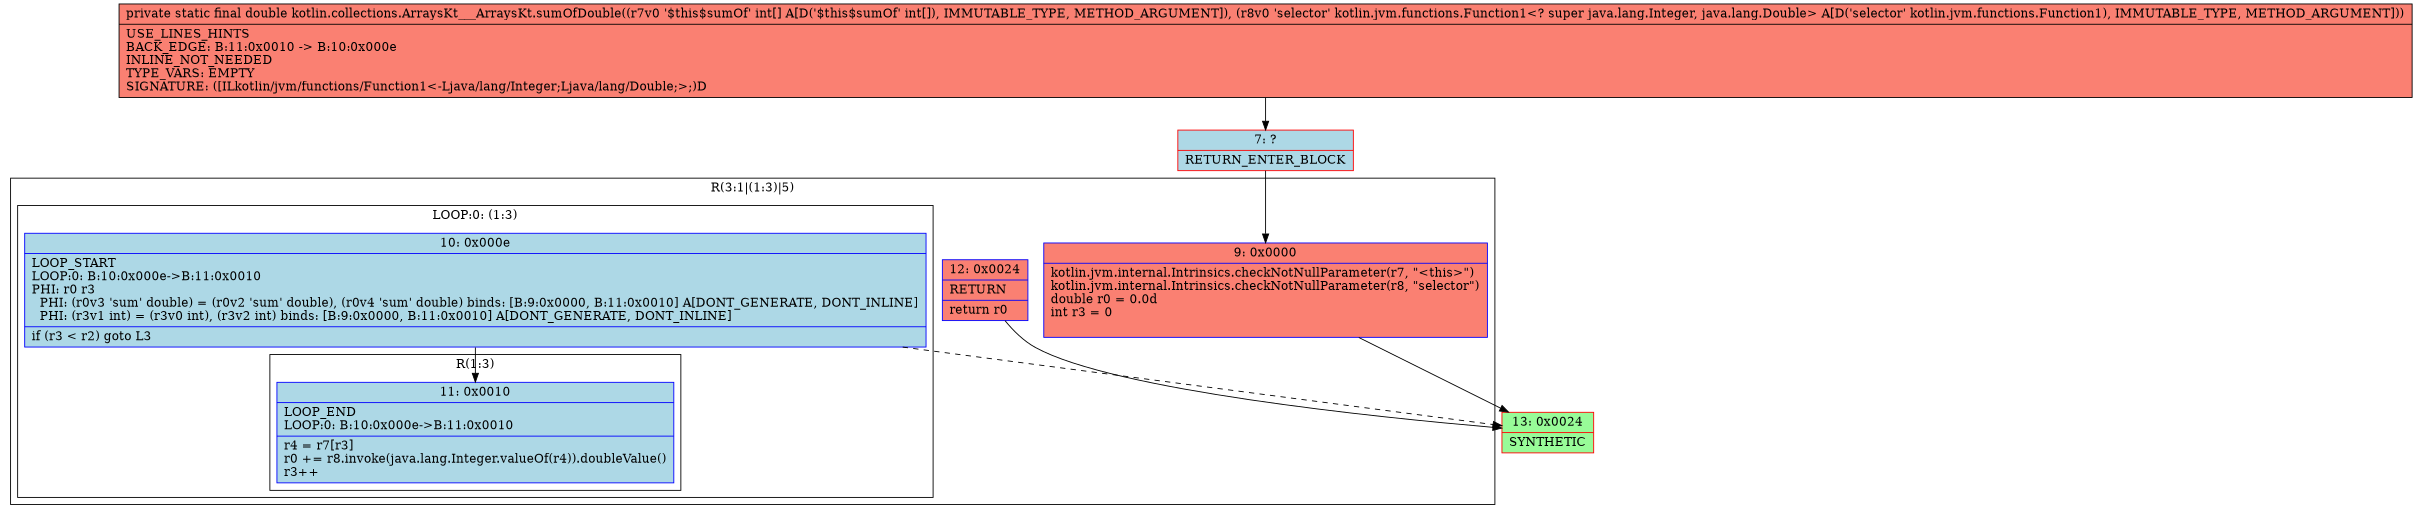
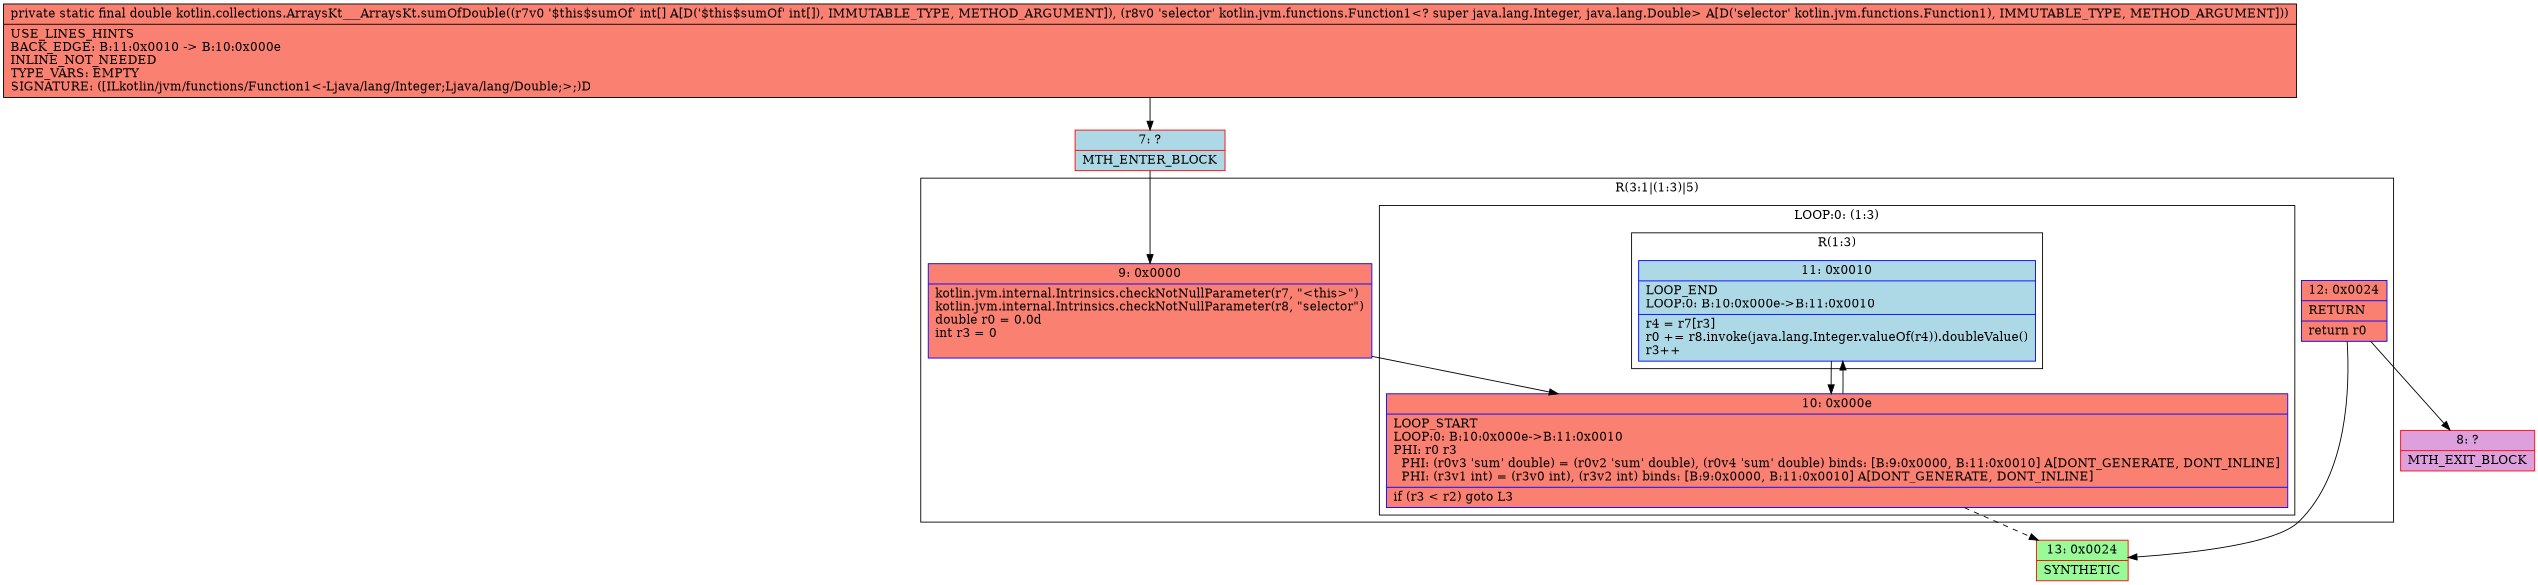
node "7: ?": text "RETURN_ENTER_BLOCK" -> "MTH_ENTER_BLOCK"
node "10: 0x000e": fillcolor lightblue -> salmon
edge "9: 0x0000" -> "13: 0x0024": now "9: 0x0000" -> "10: 0x000e"
edge "11: 0x0010" -> "10: 0x000e": added
node "8: ?": added
